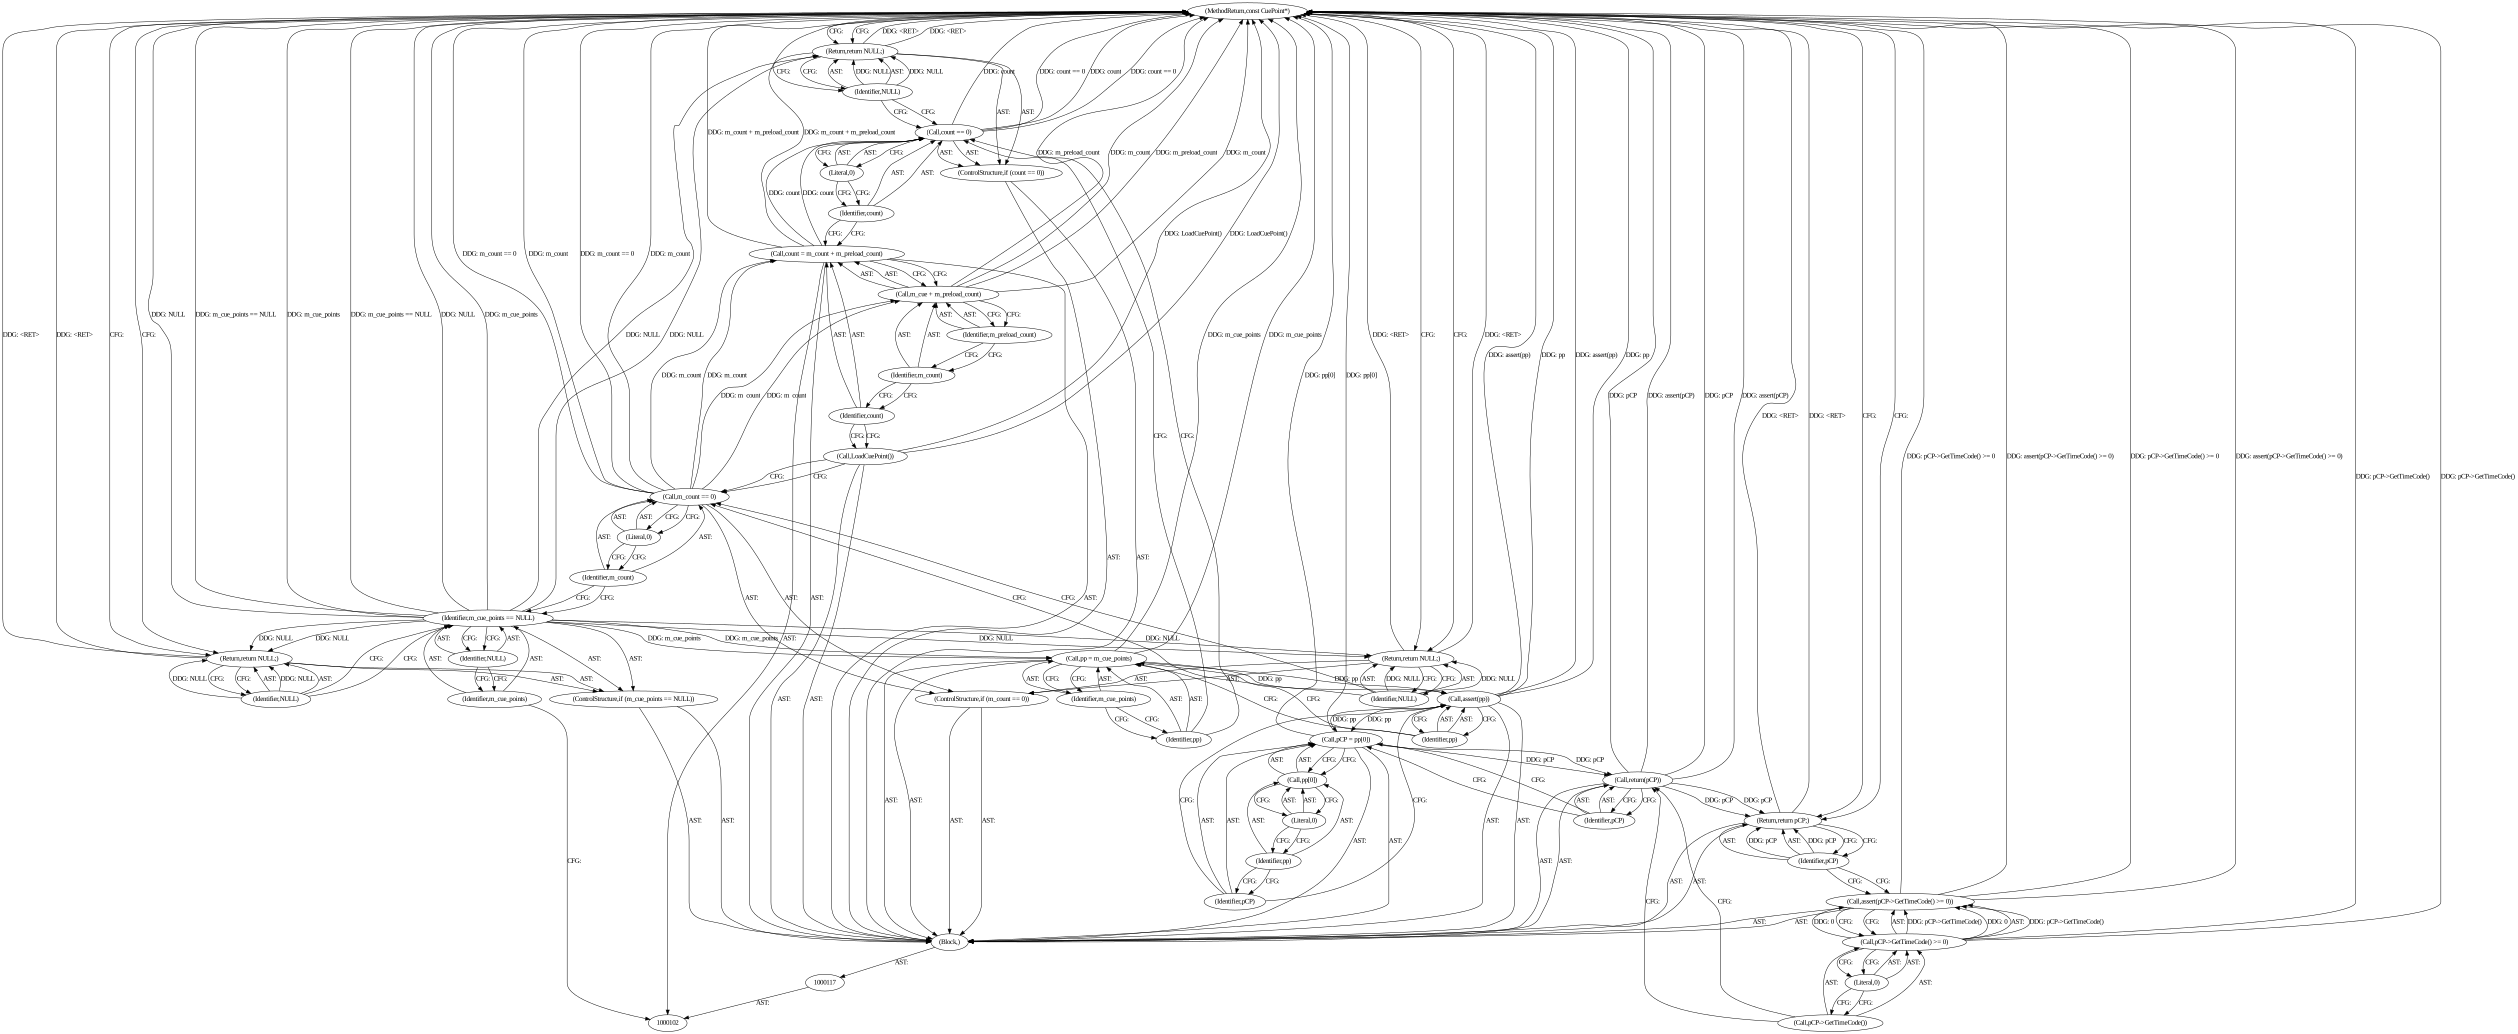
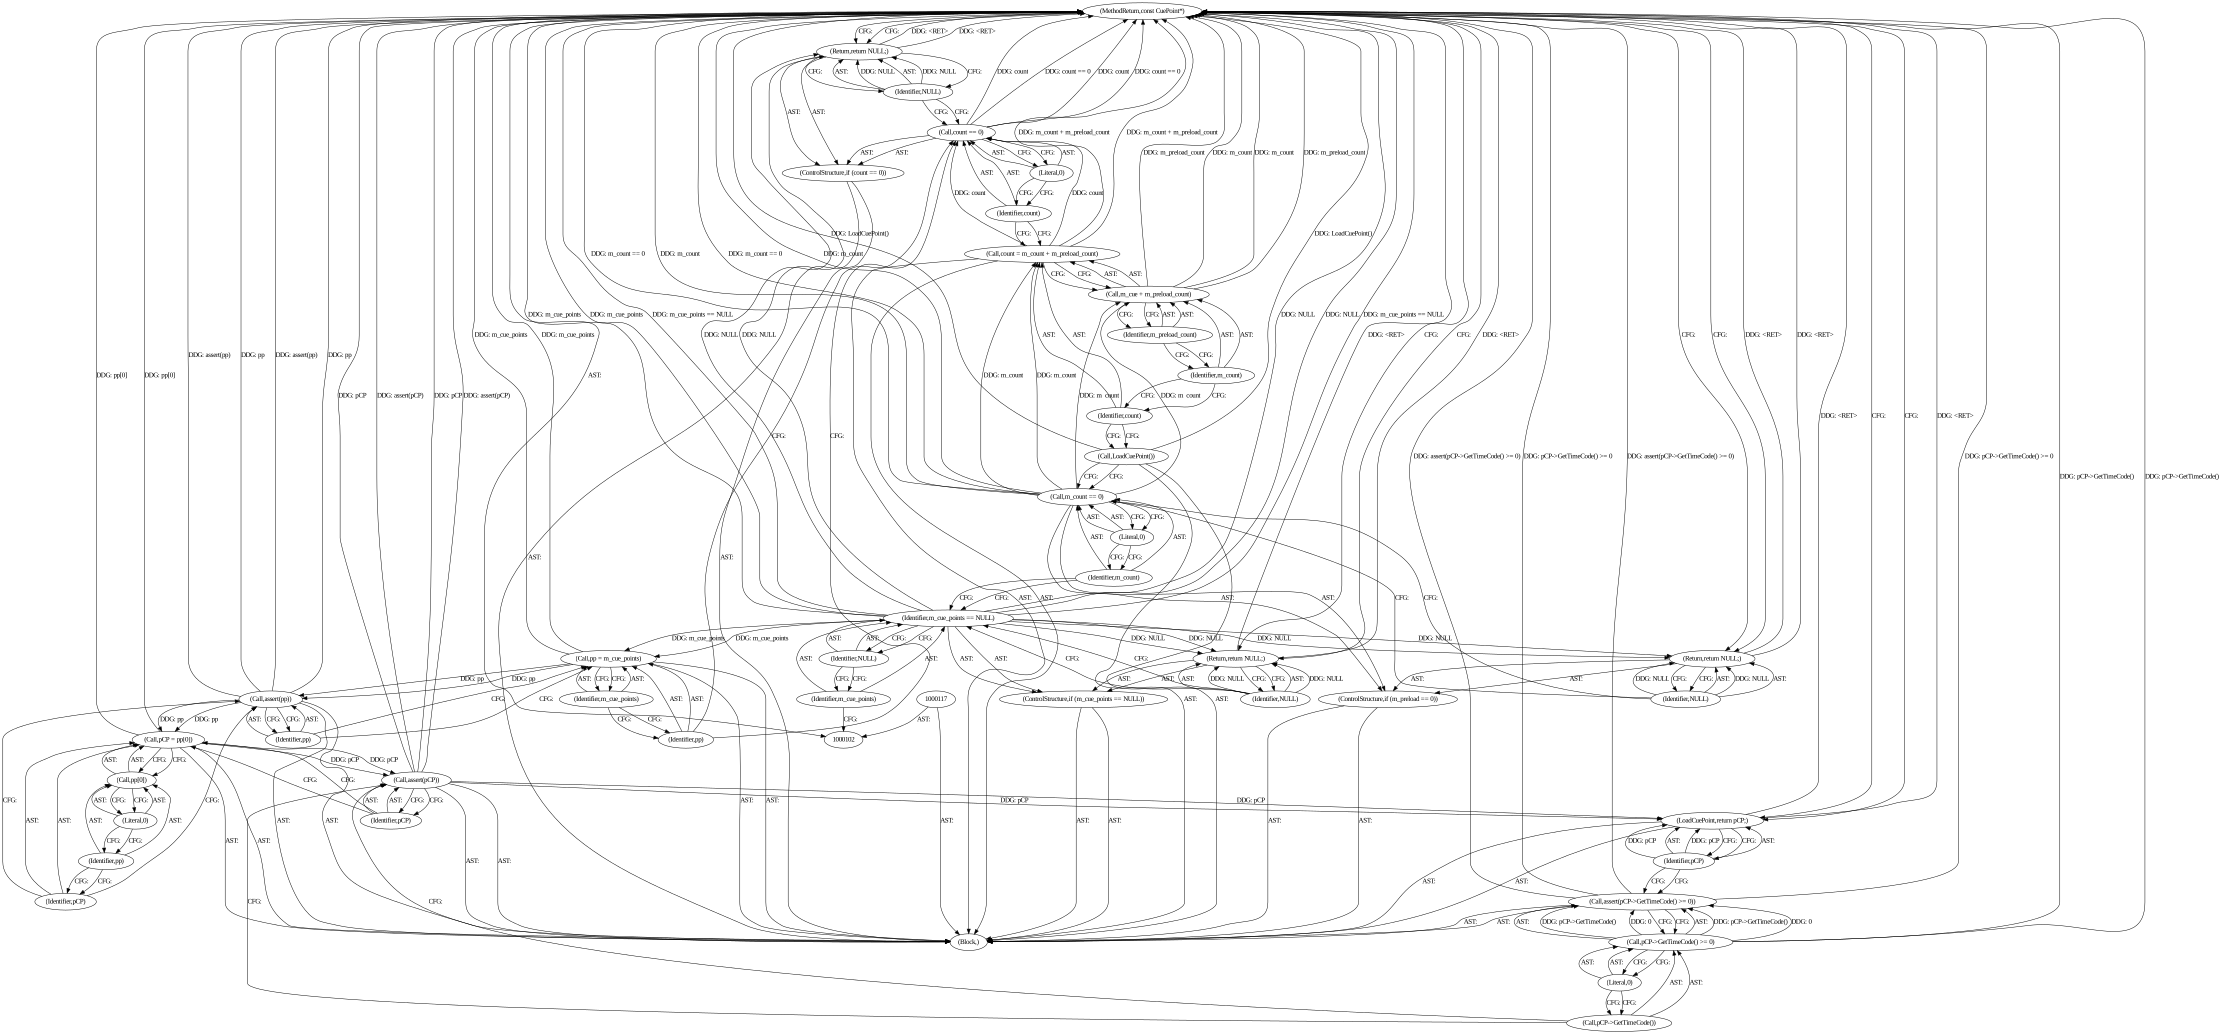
edge "(Call,count = m_count + m_preload_count)" -> "1000102": now "(MethodReturn,const CuePoint*)" -> "1000102"
node "(ControlStructure,if (m_count == 0))": label "(ControlStructure,if (m_count == 0))" -> "(ControlStructure,if (m_preload == 0))"
node "(Call,return(pCP))": label "(Call,return(pCP))" -> "(Call,assert(pCP))"
node "(Return,return pCP;)": label "(Return,return pCP;)" -> "(LoadCuePoint,return pCP;)"
edge "(Block,)" -> "1000117": reversed
